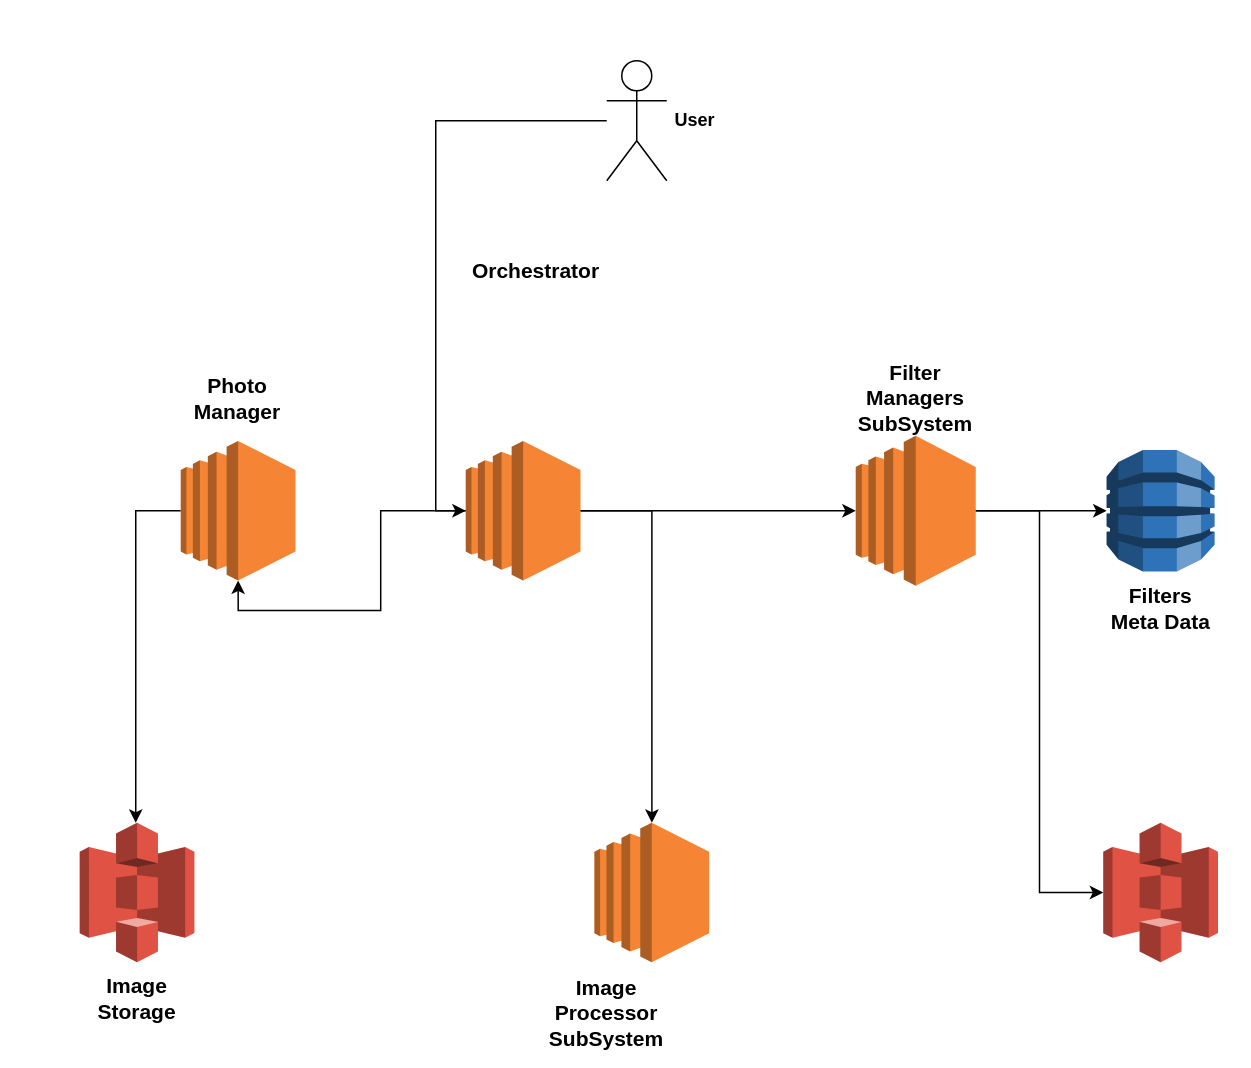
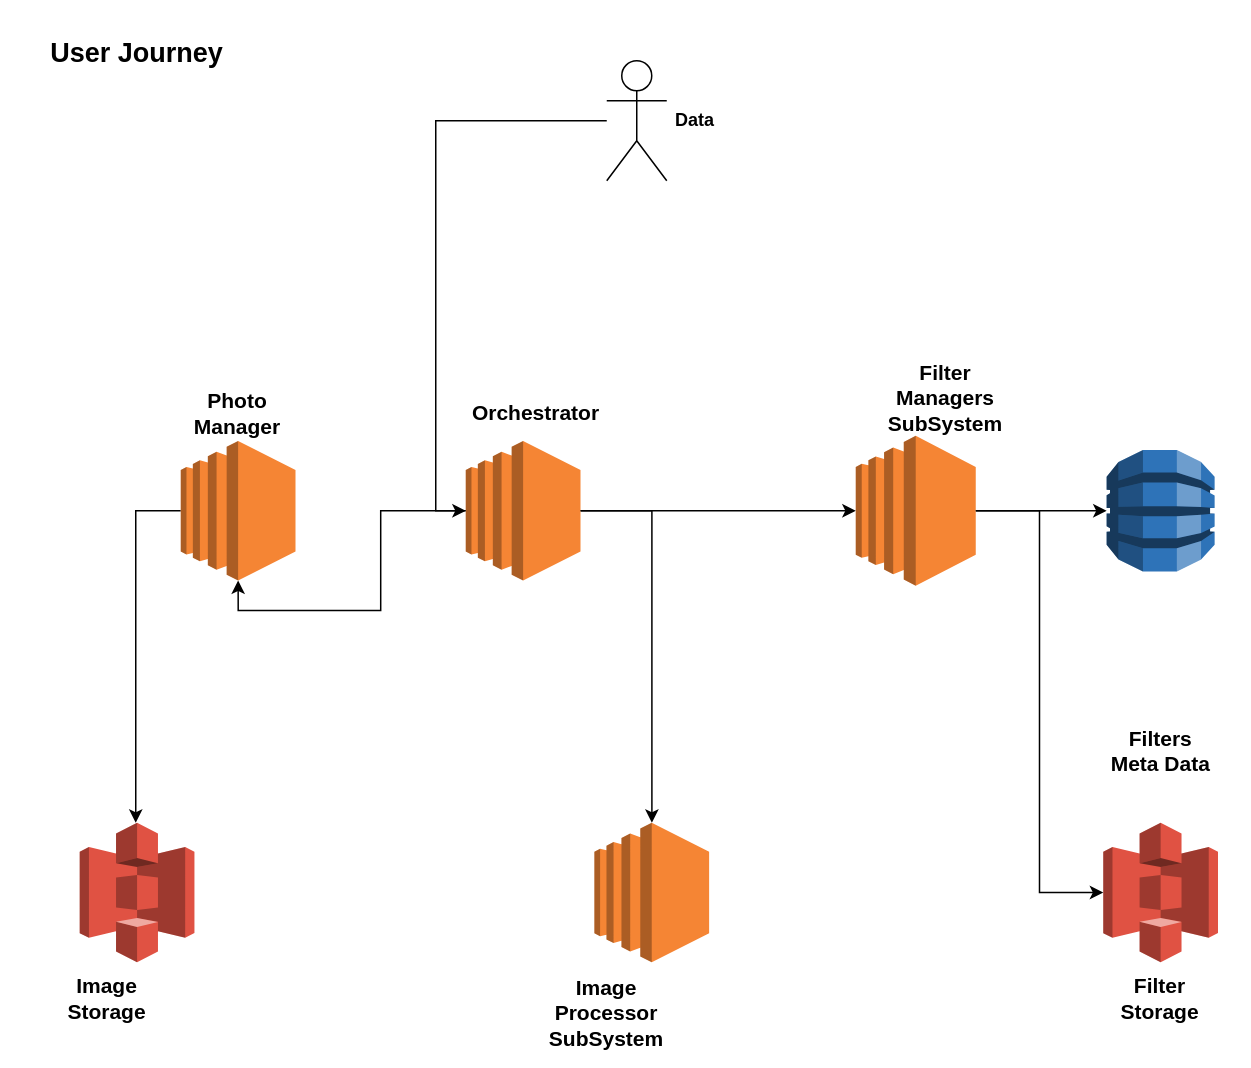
node "User Journey": added
node "User": label "User" -> "Data"
node "Orchestrator": moved (536, 271) -> (536, 413)
node "Photo Manager": moved (238, 398) -> (238, 413)
node "Filter Managers SubSystem": moved (916, 398) -> (946, 398)
node "Filters Meta Data": moved (1161, 608) -> (1161, 751)
node "Image Storage": moved (137, 998) -> (107, 998)
node "Filter Storage": added
